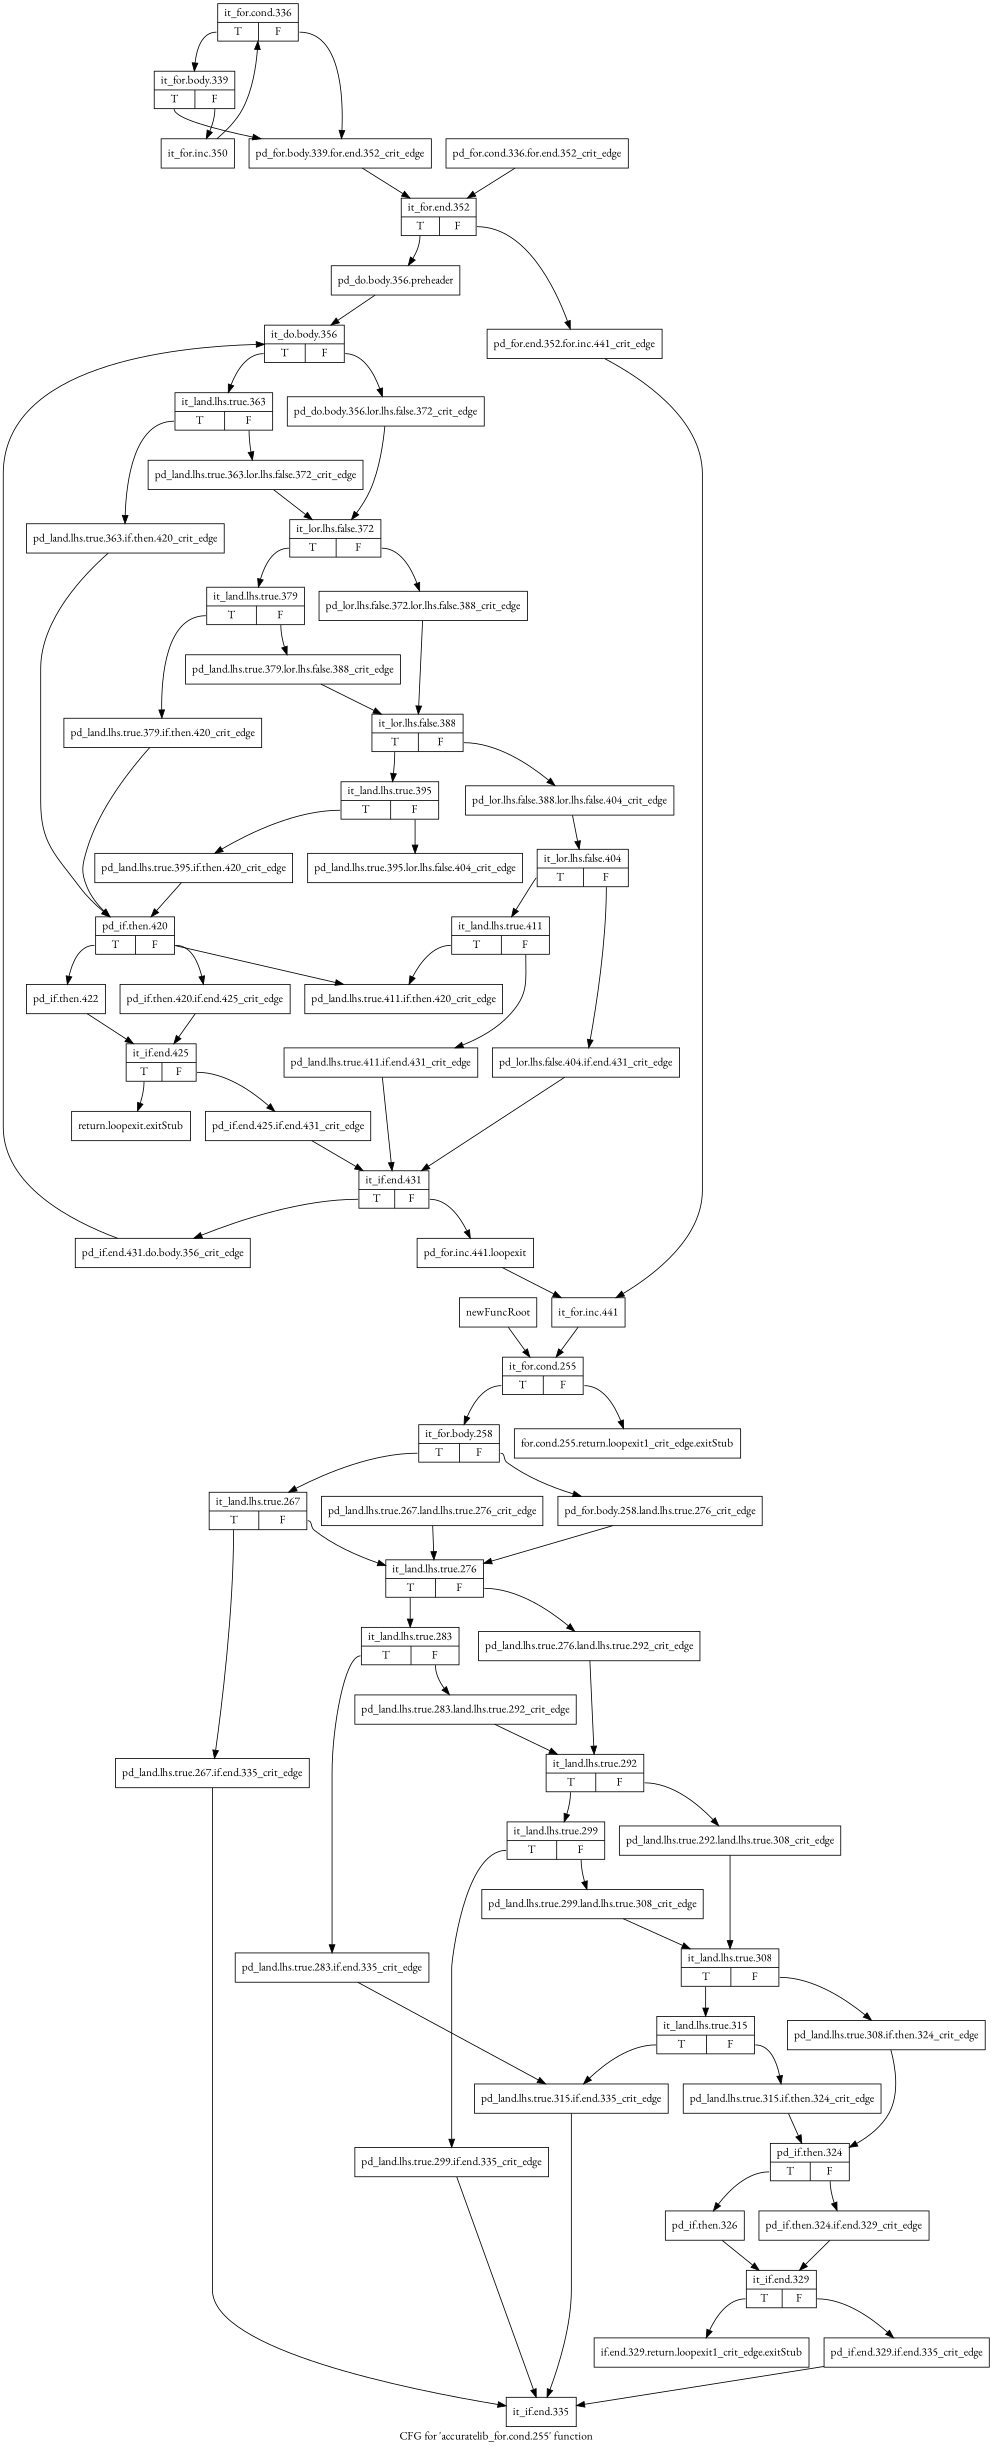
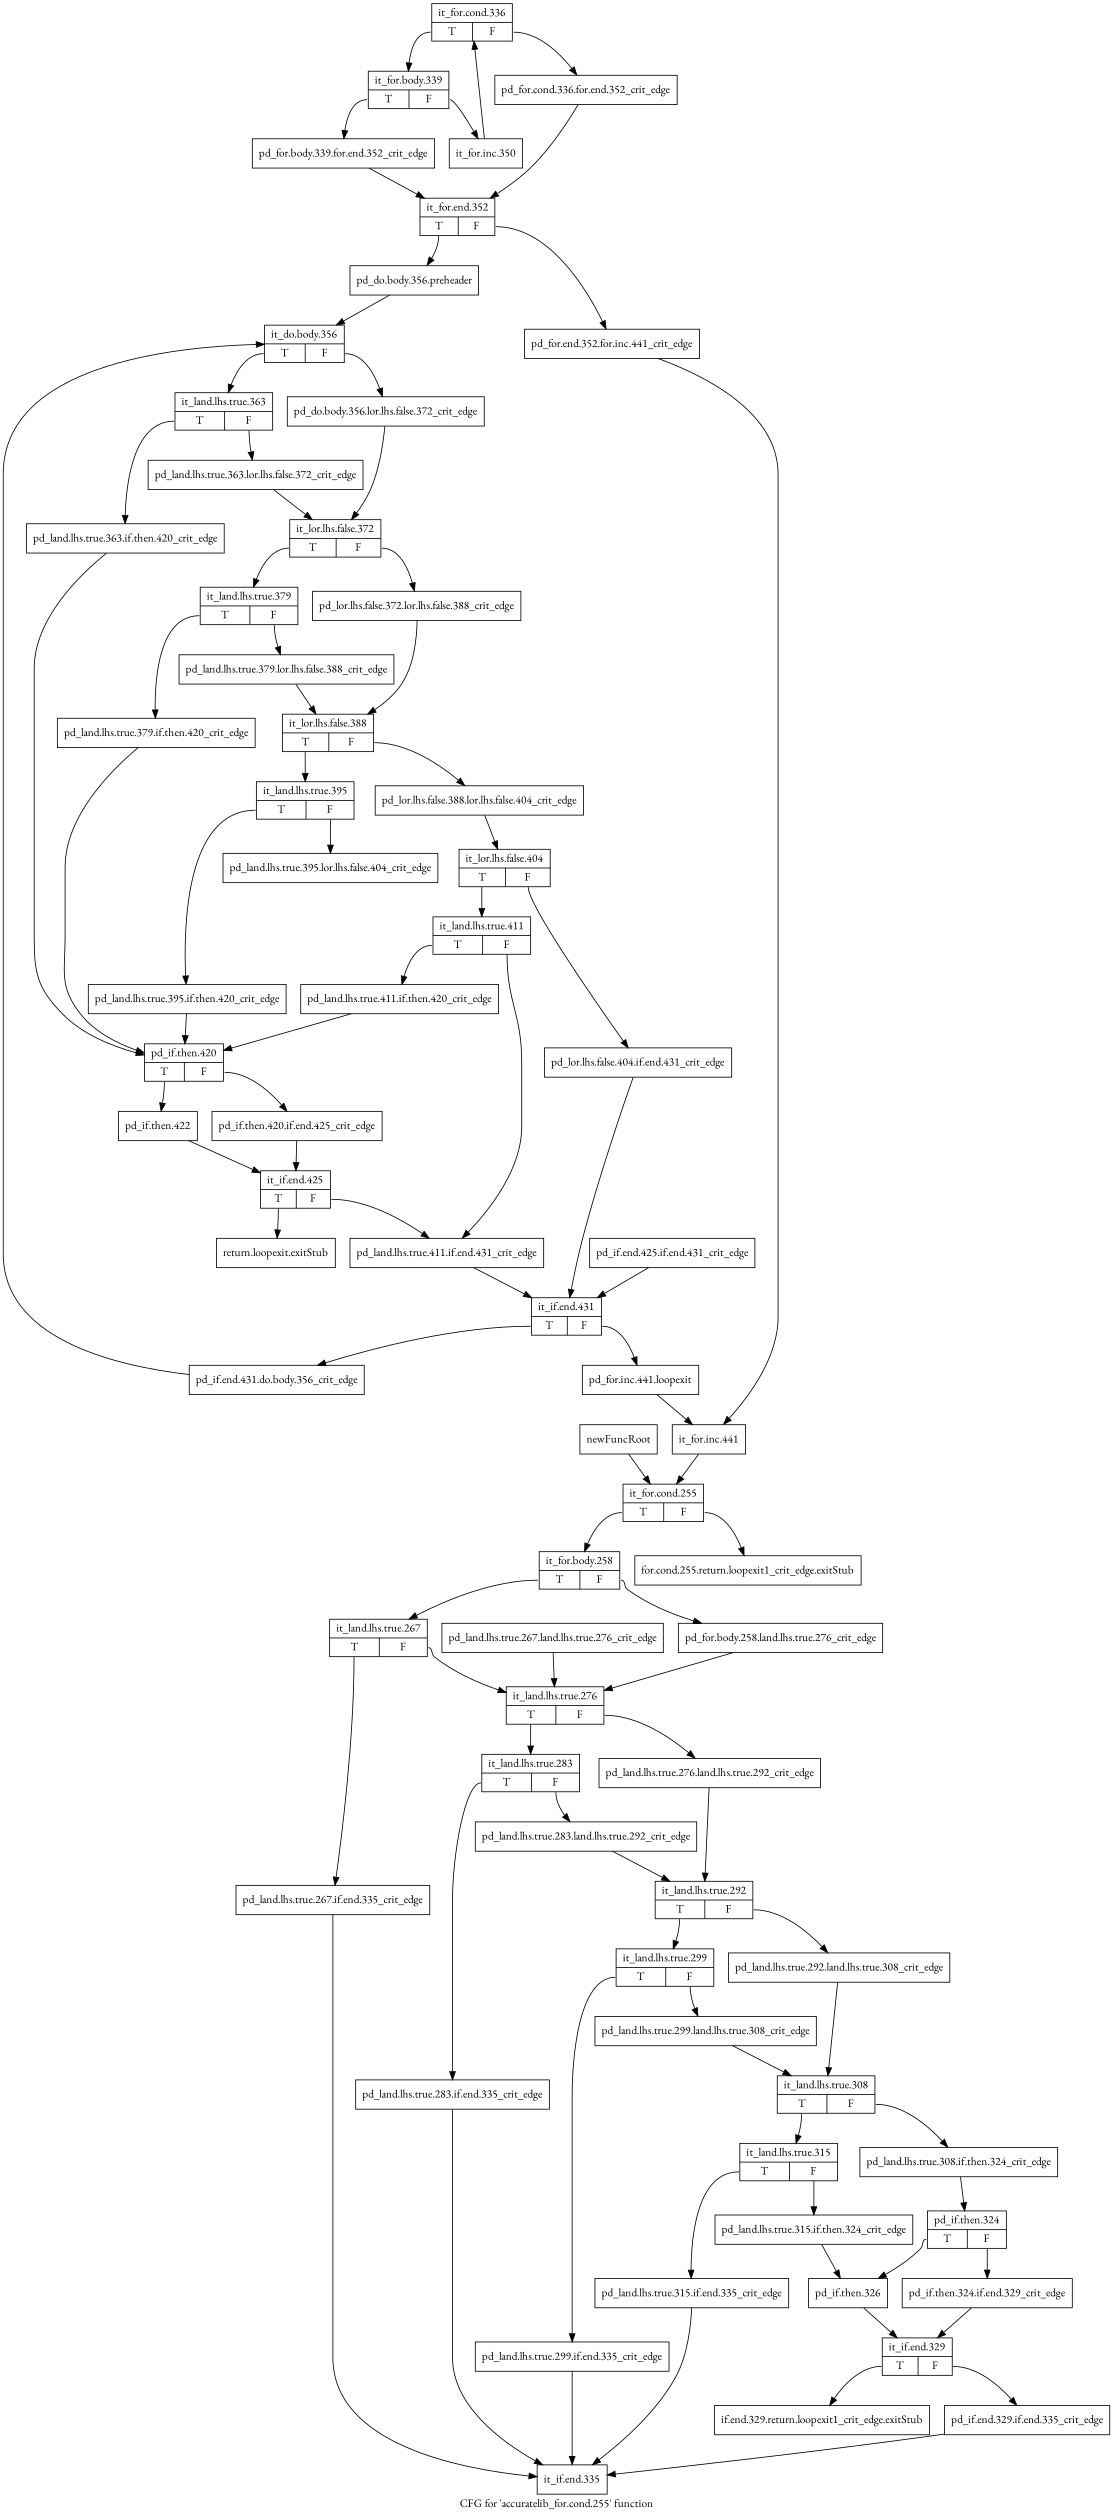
edge "it_for.cond.336" -> "pd_for.body.339.for.end.352_crit_edge": now "it_for.cond.336" -> "pd_for.cond.336.for.end.352_crit_edge"
edge "pd_if.then.420" -> "pd_land.lhs.true.411.if.then.420_crit_edge": reversed
edge "it_if.end.425" -> "pd_if.end.425.if.end.431_crit_edge": now "it_if.end.425" -> "pd_land.lhs.true.411.if.end.431_crit_edge"
edge "pd_land.lhs.true.283.if.end.335_crit_edge" -> "pd_land.lhs.true.315.if.end.335_crit_edge": now "pd_land.lhs.true.283.if.end.335_crit_edge" -> "it_if.end.335"
edge "pd_land.lhs.true.315.if.then.324_crit_edge" -> "pd_if.then.324": now "pd_land.lhs.true.315.if.then.324_crit_edge" -> "pd_if.then.326"
